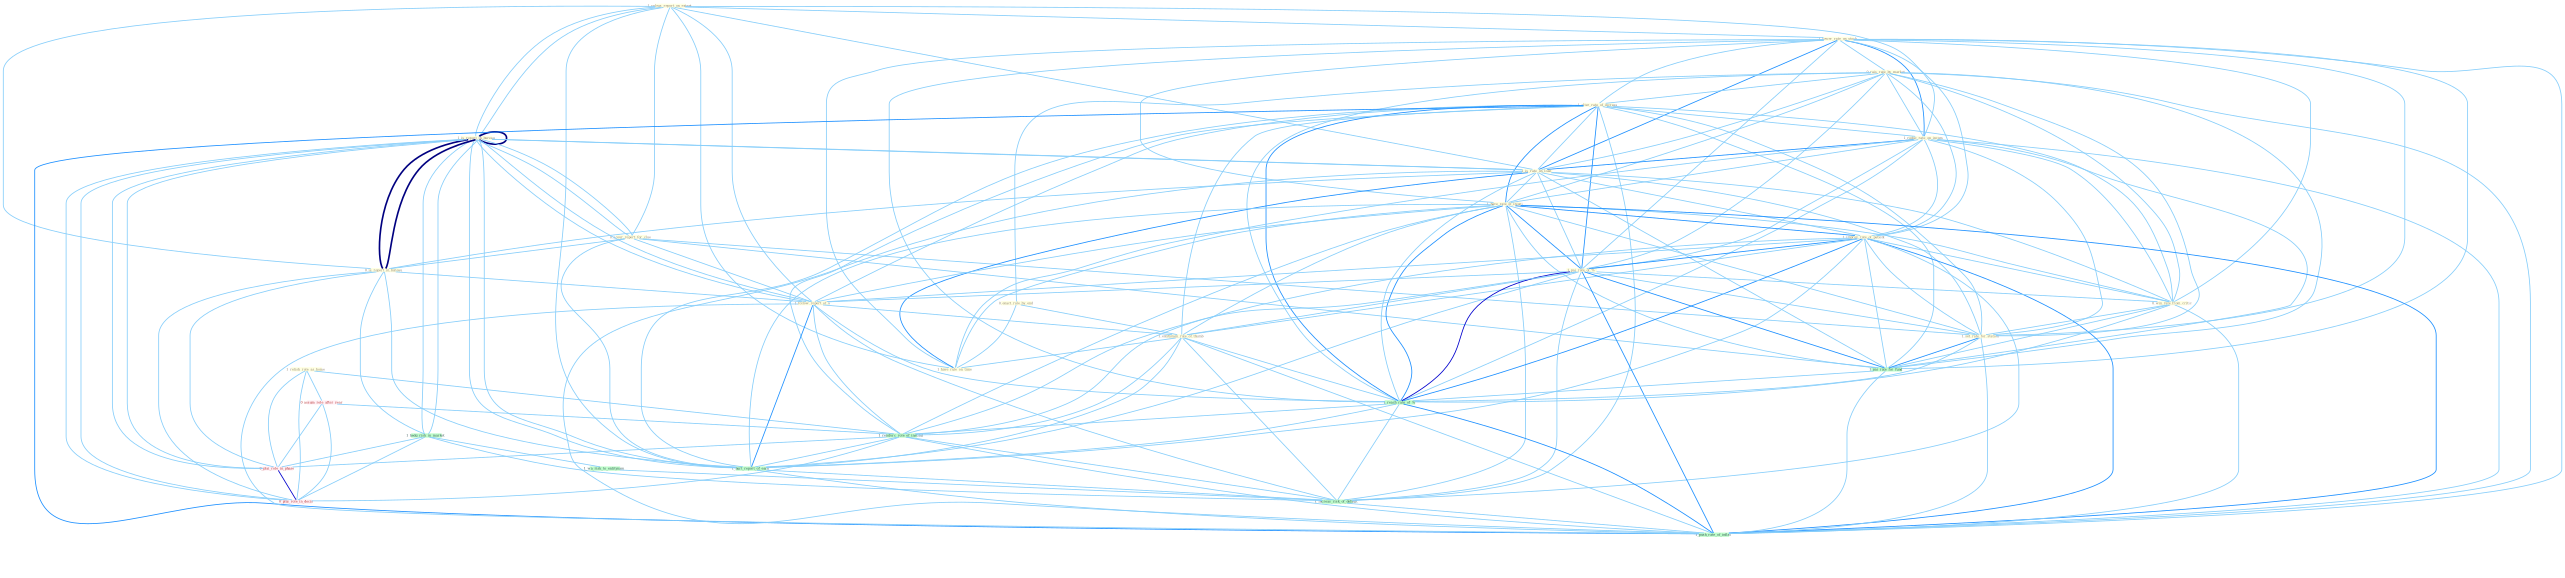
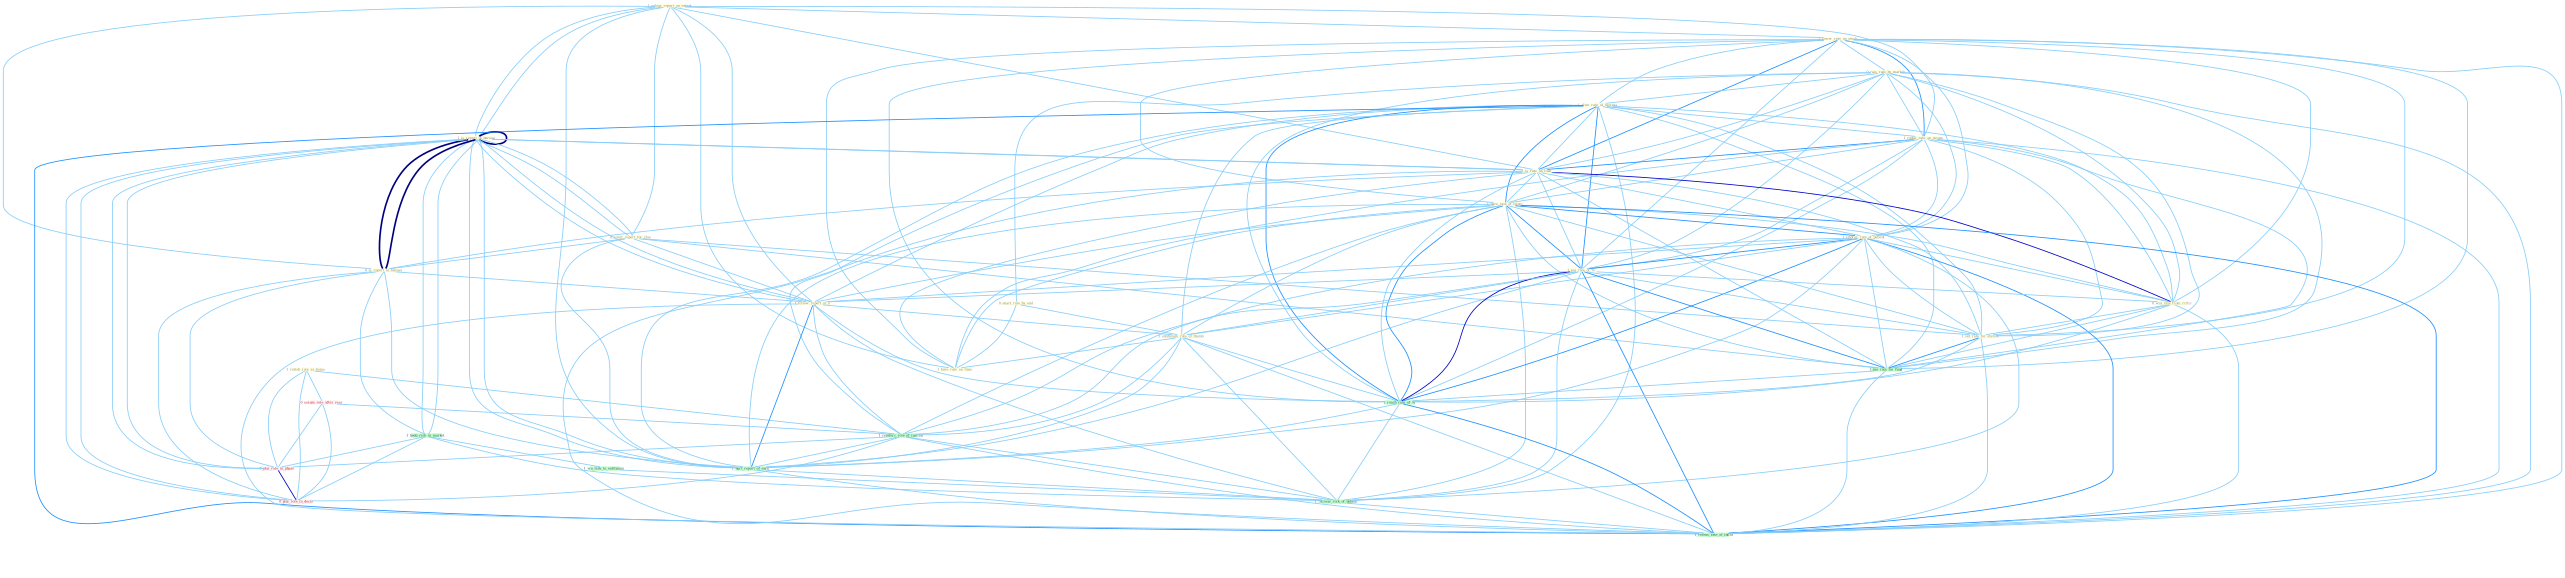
edge "1_is_rate_on_loan" -- "0_win_rate_from_critic": color #87cefa -> #0000cd
edge "1_is_rate_on_loan" -- "1_have_rule_on_time": color #1e90ff -> #87cefa
edge "1_reach_rate_of_%" -- "1_reinforc_role_of_institut": removed
node "1_push_rate_of_inflat": label "1_push_rate_of_inflat" -> "1_releas_rate_of_inflat"
